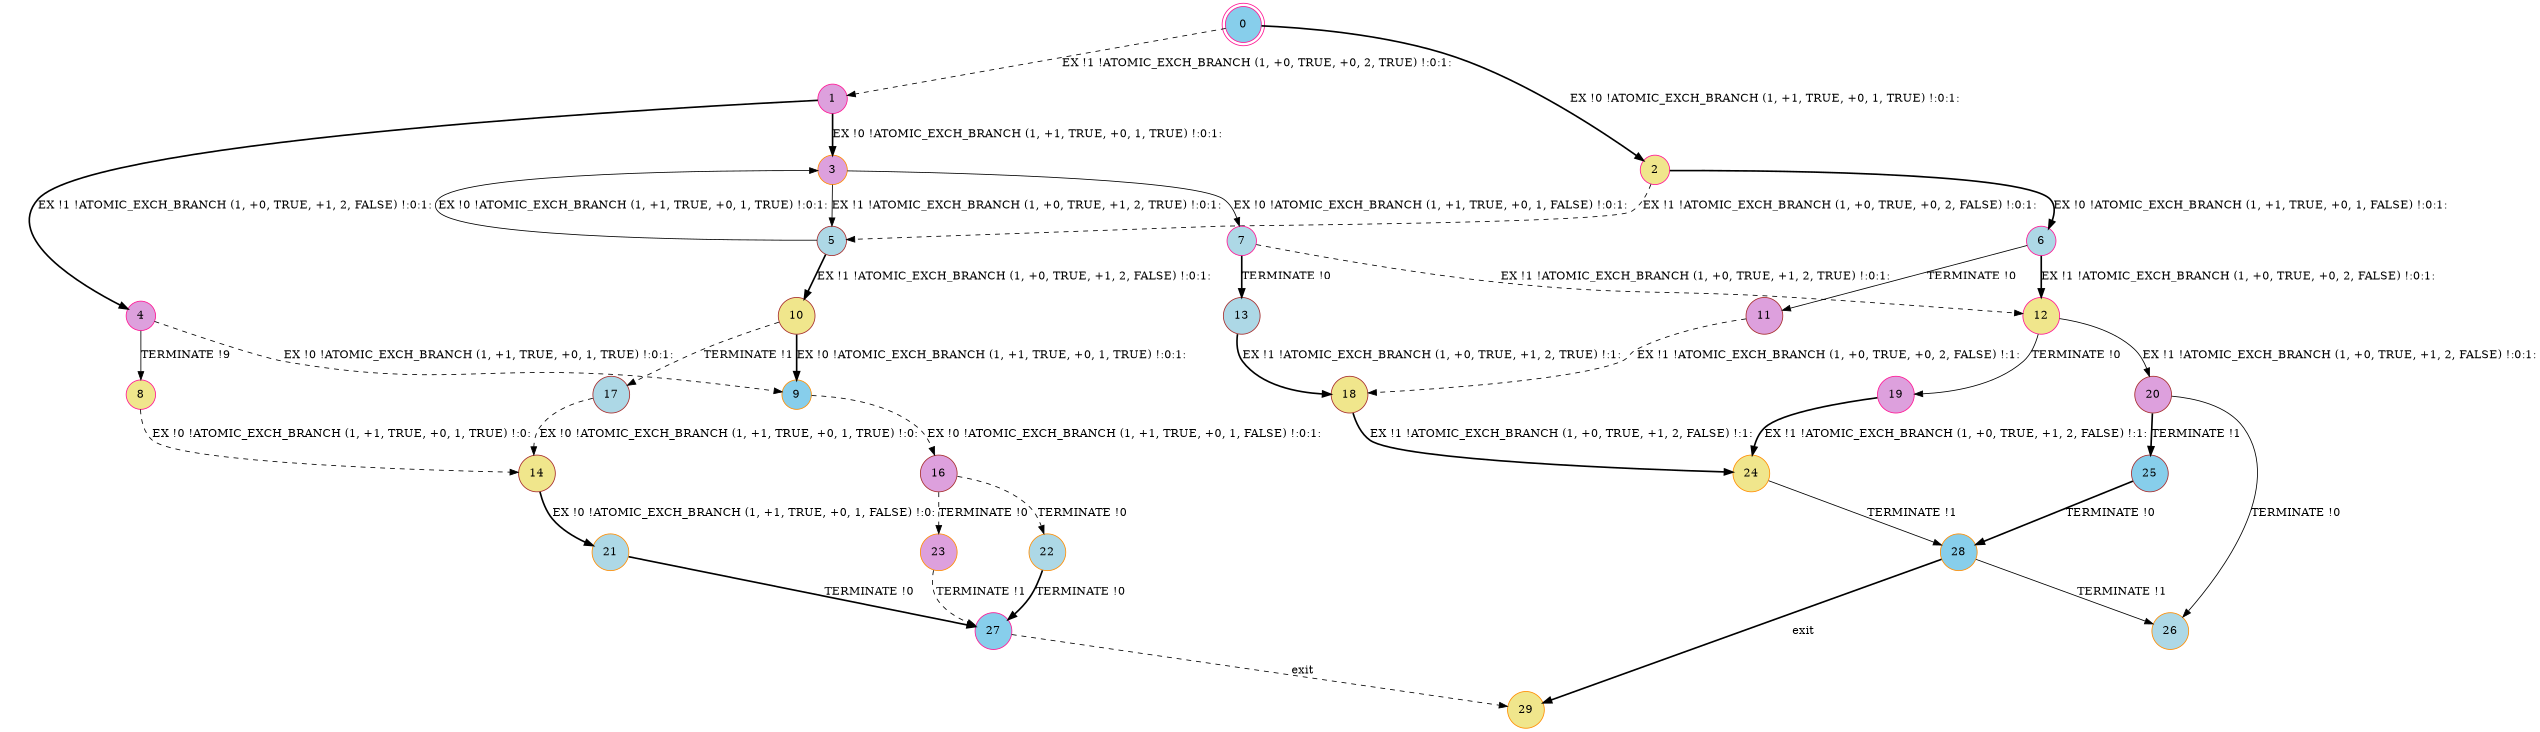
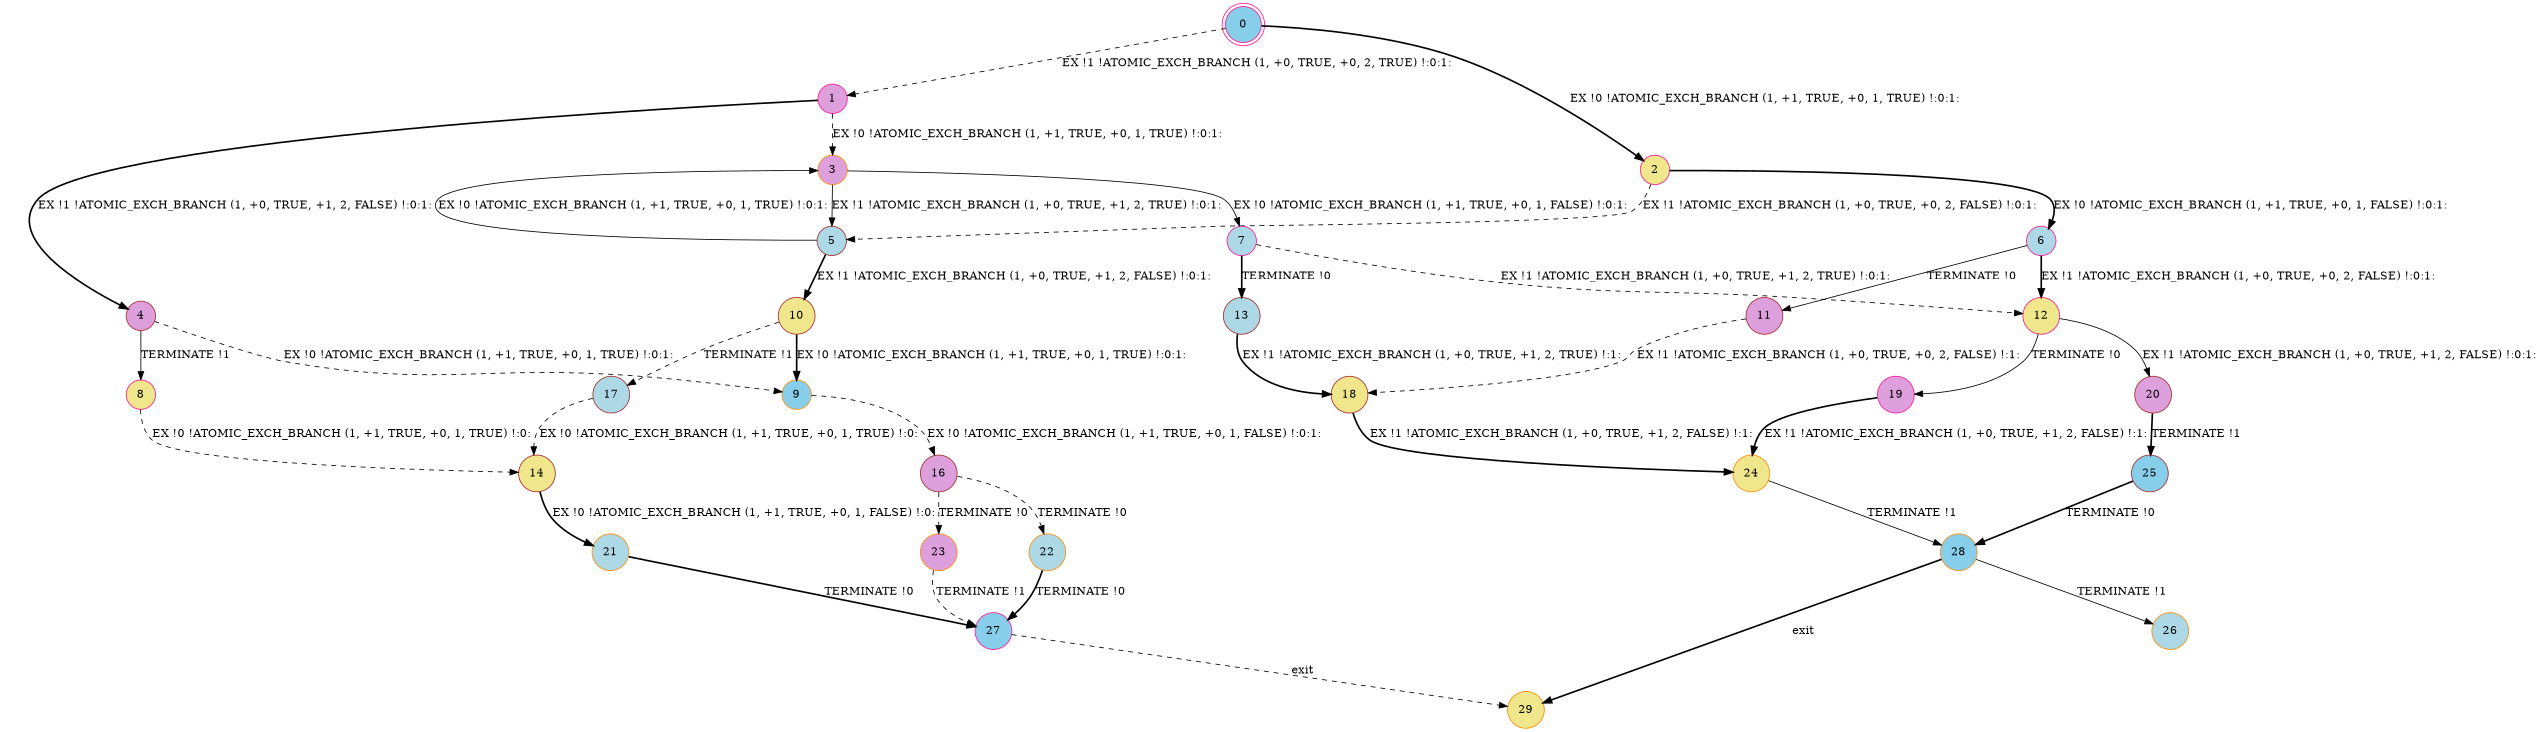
edge "1" -> "3": style bold -> dashed
node "4": color deeppink -> brown
edge "4" -> "8": label "TERMINATE !9" -> "TERMINATE !1"
edge "20" -> "26": removed, label "TERMINATE !0"
